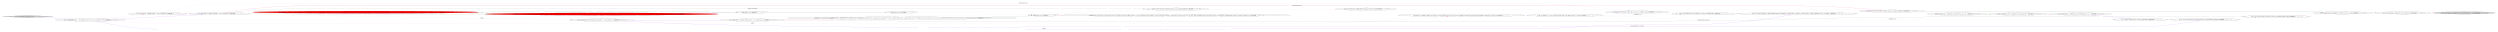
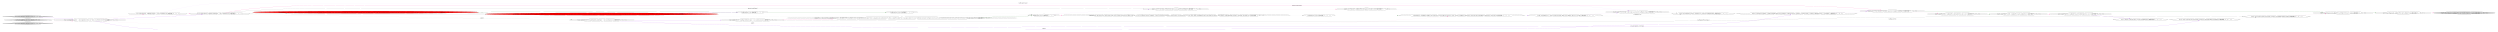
node "loadQueueCache.start()@@@21@@@['0', '0', '1']": added
node "testFailAssignForLoadDropTimeout['0', '0', '1']": added
node "testFailAssignForNonTimeoutFailures['1', '0', '0']": added
